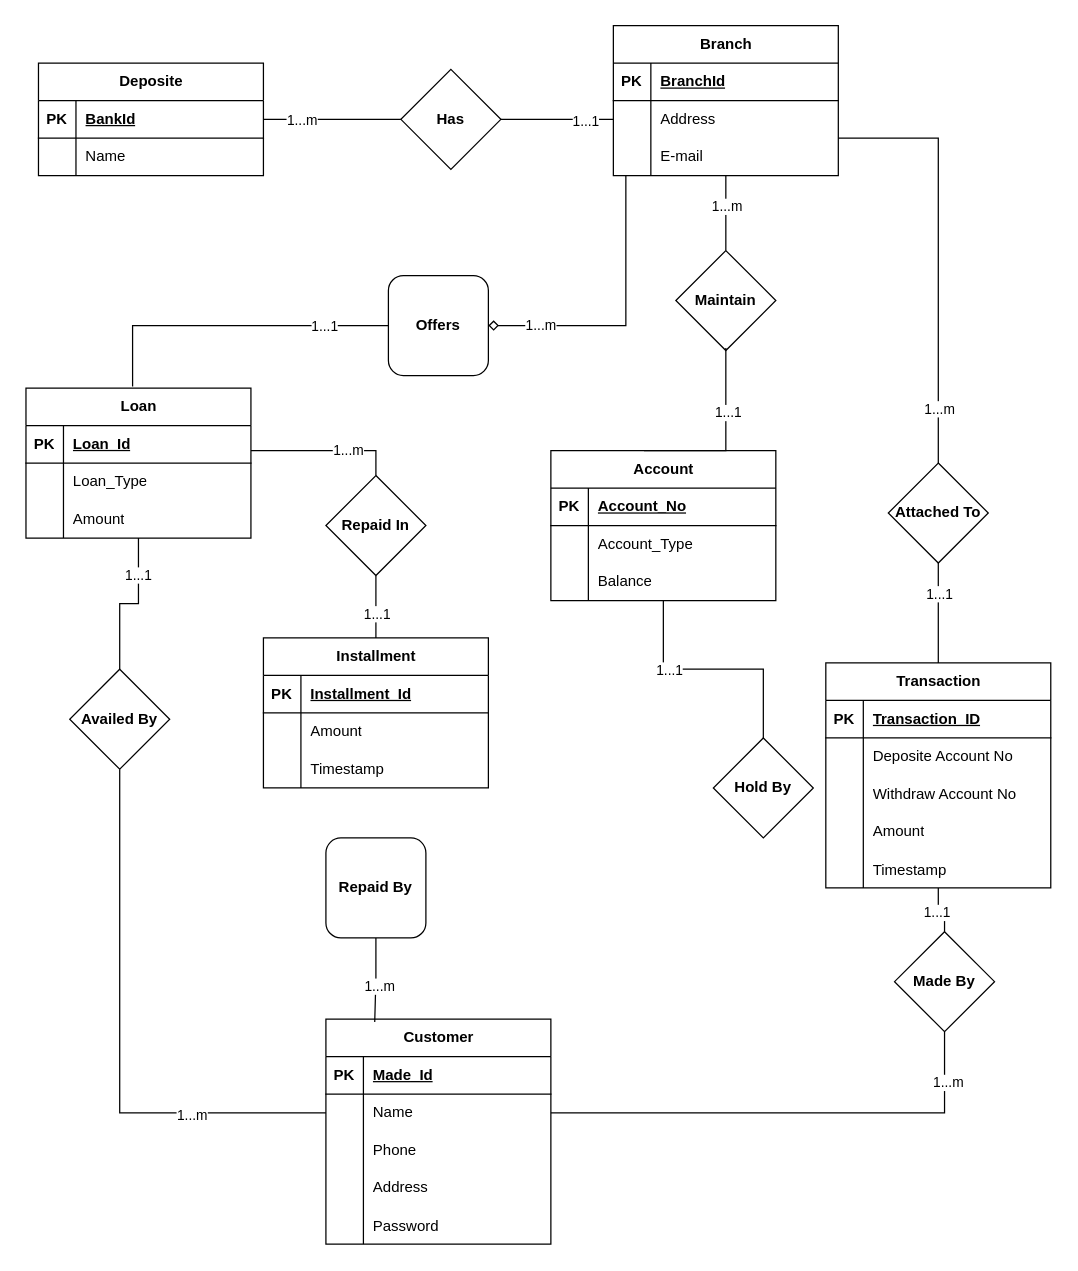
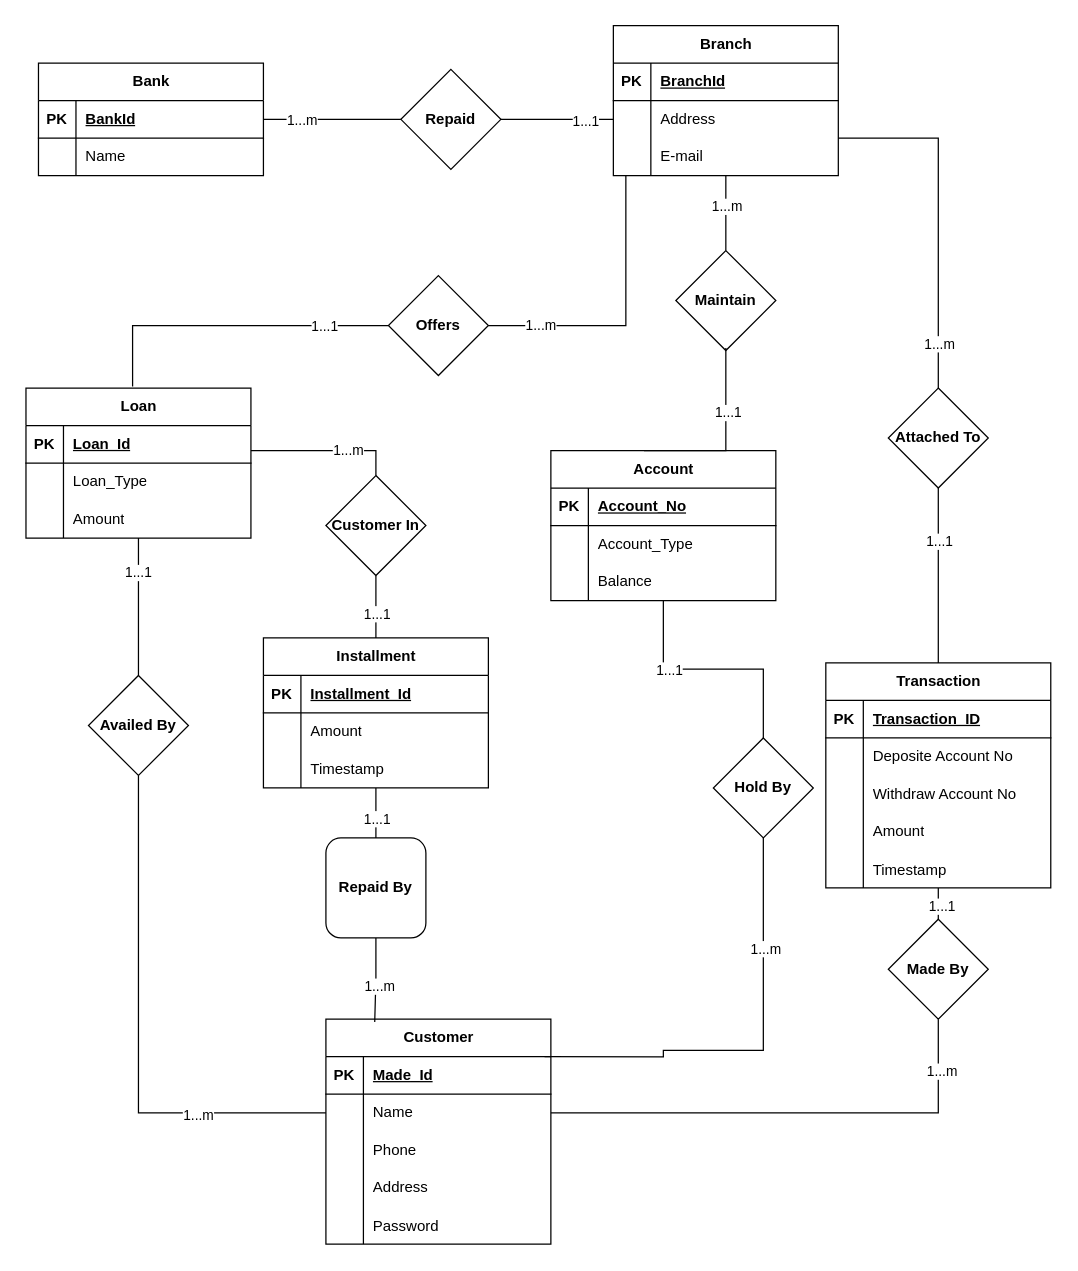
node "Deposite": label "Deposite" -> "Bank"
node "Has": label "Has" -> "Repaid"
node "Offers": shape rounded rectangle -> diamond
edge "Branch" -> "Offers": arrowhead diamond -> none
node "Attached To": moved (938, 513) -> (938, 438)
node "Repaid In": label "Repaid In" -> "Customer In"
node "Availed By": moved (119, 719) -> (138, 726)
edge "Installment" -- "Repaid By": added, label "1...1"
node "Made By": moved (944, 982) -> (938, 969)
edge "Hold By" -- "Customer": added, label "1...m"
